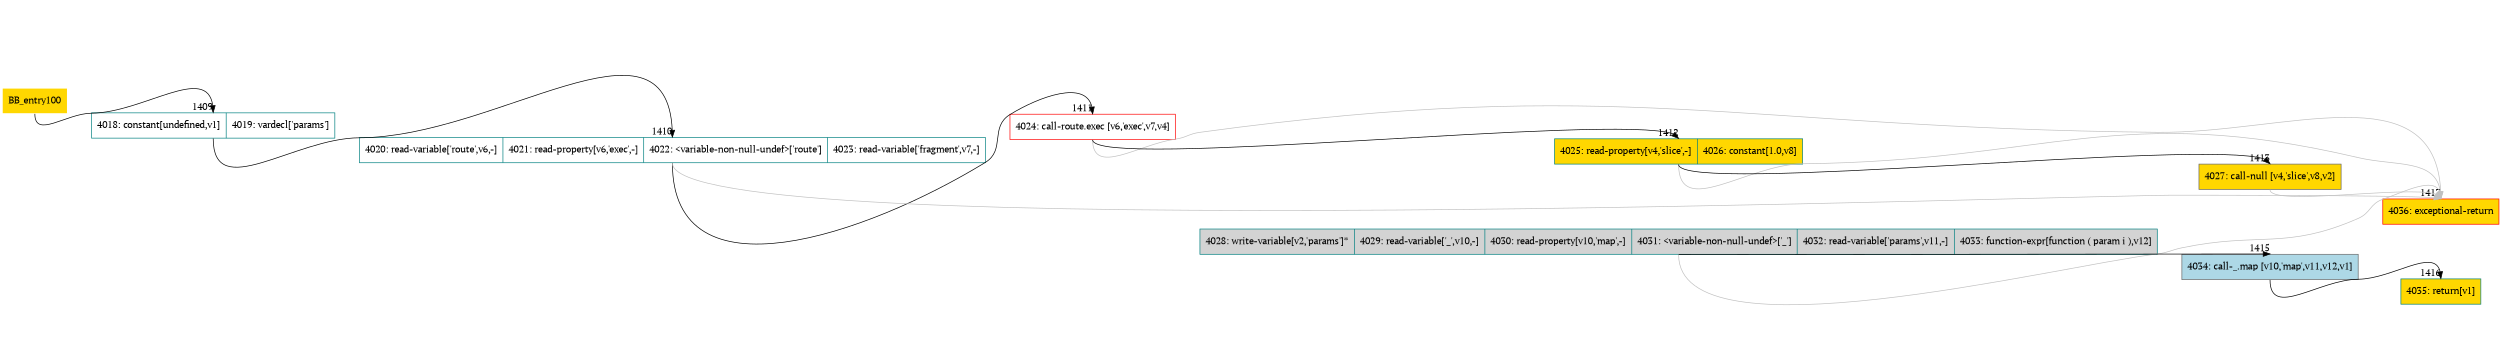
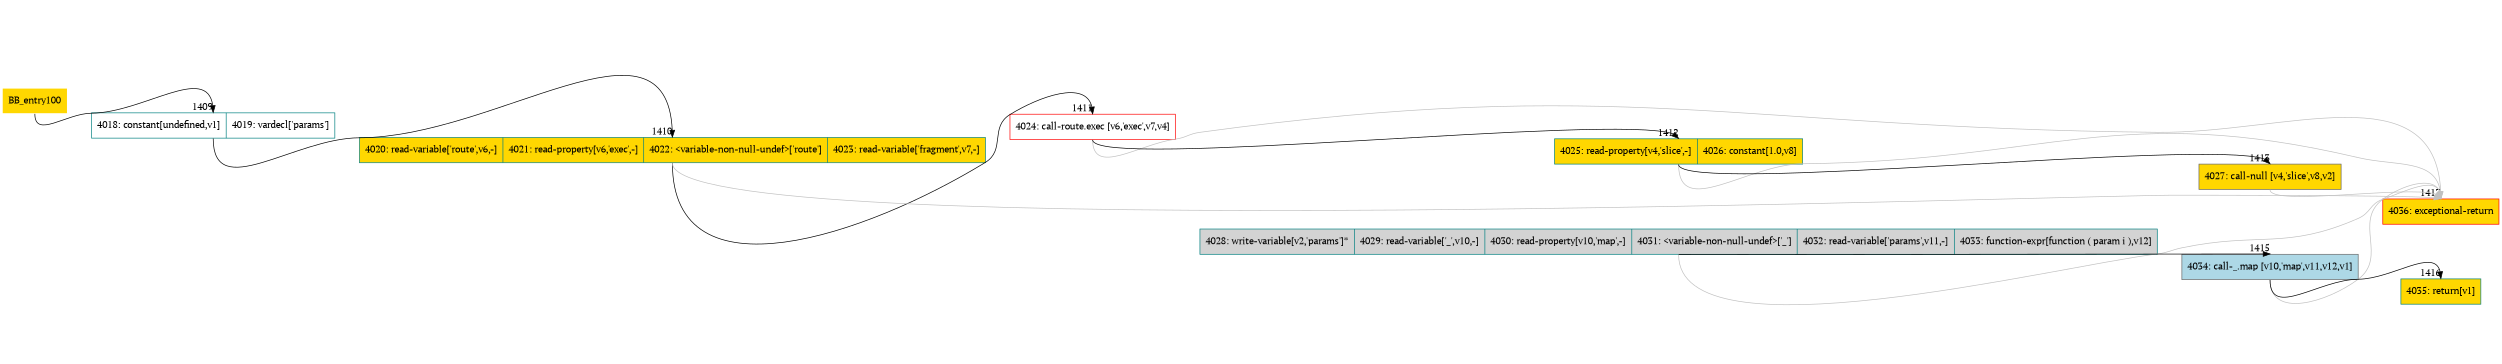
node "4020: read-variable['route',v6,-]": fillcolor white -> gold
edge "4034: call-_.map [v10,'map',v11,v12,v1]" -> "4036: exceptional-return": added
